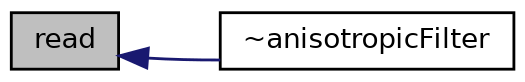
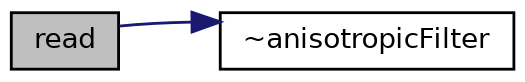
edge "~anisotropicFilter" -> "read": reversed
